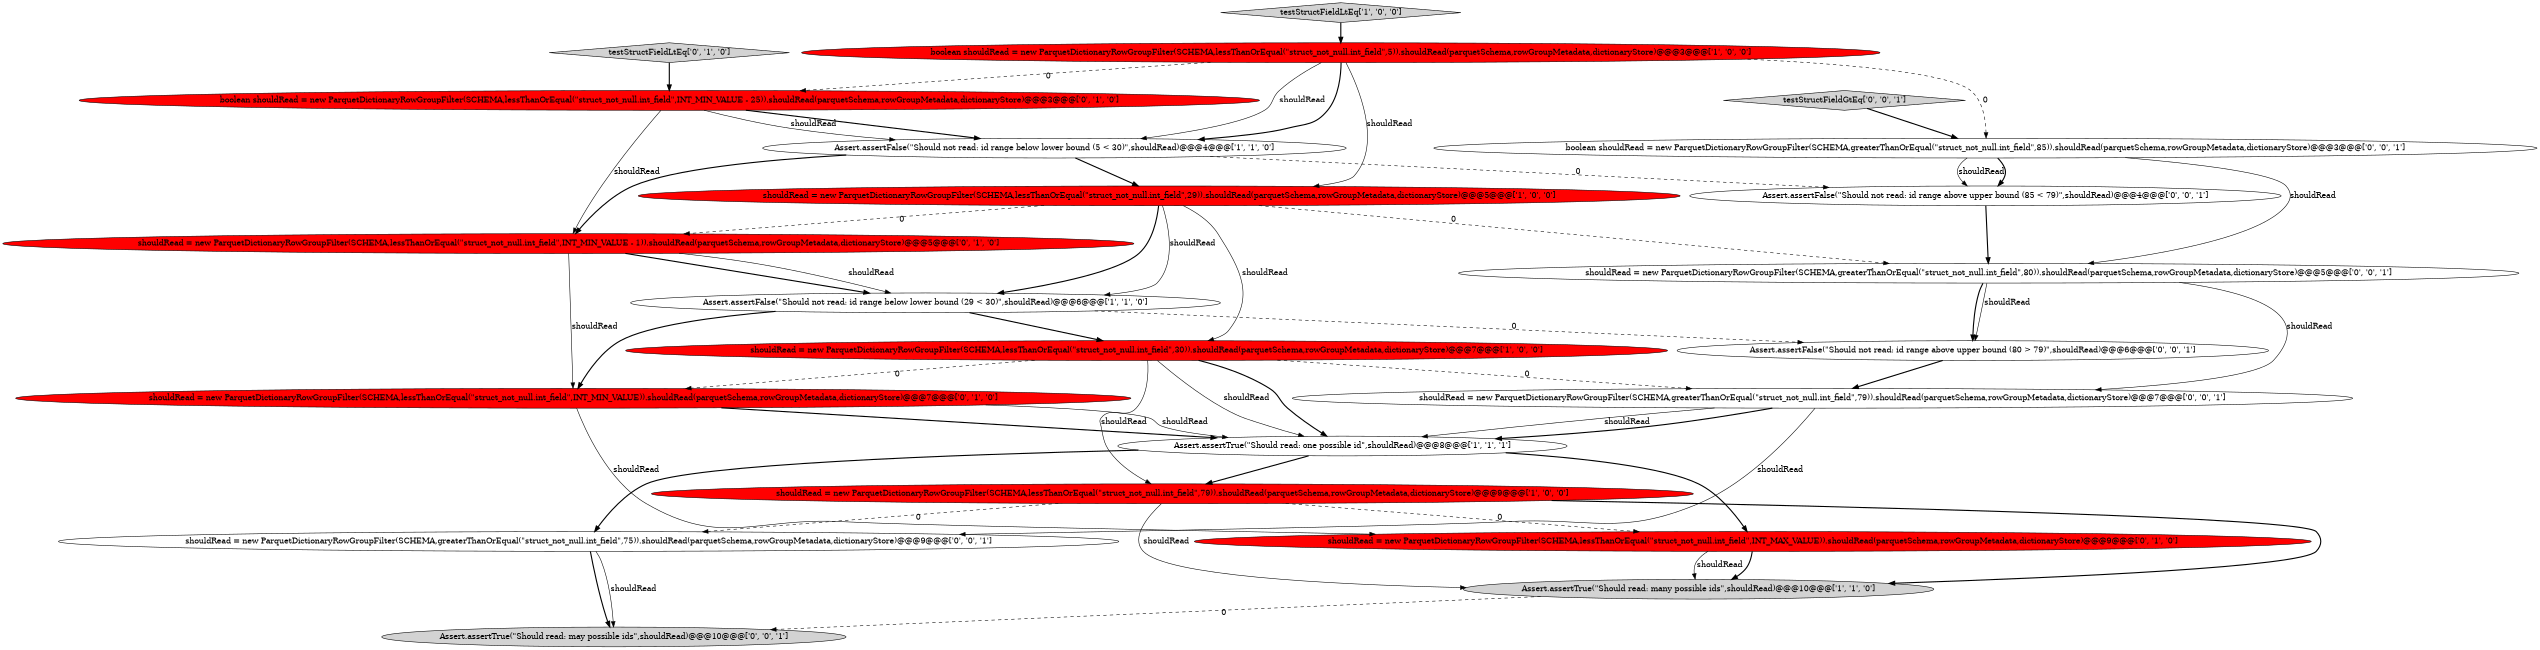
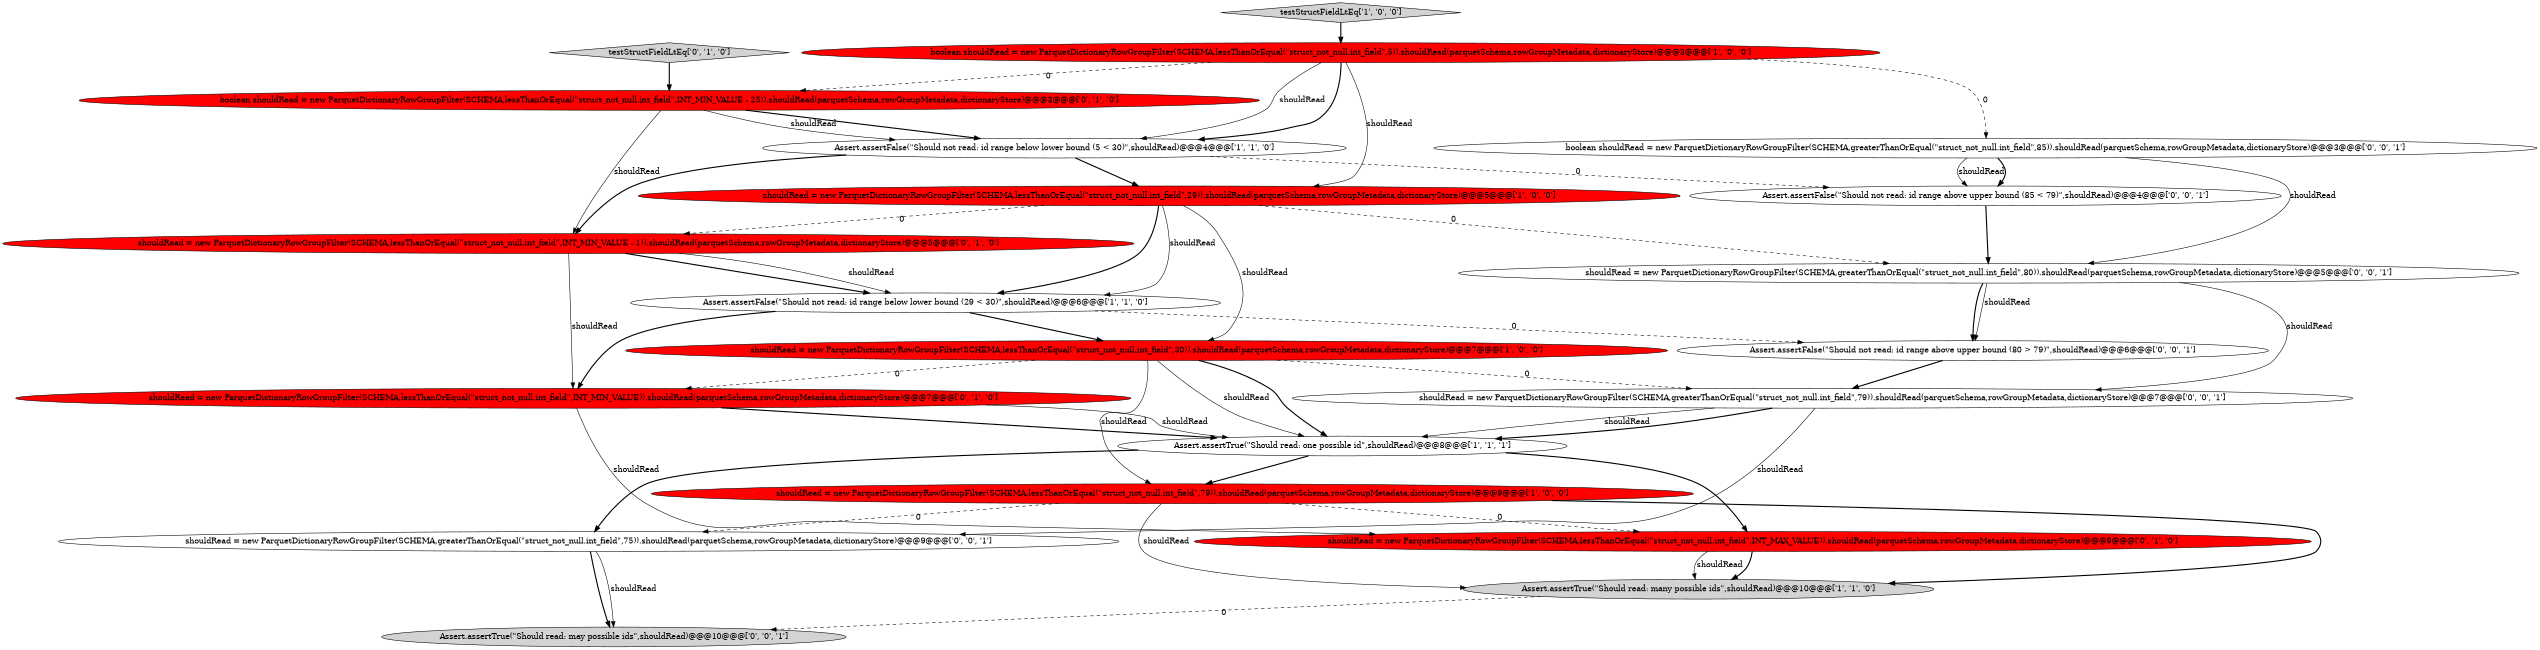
node "testStructFieldGtEq['0', '0', '1']": removed
